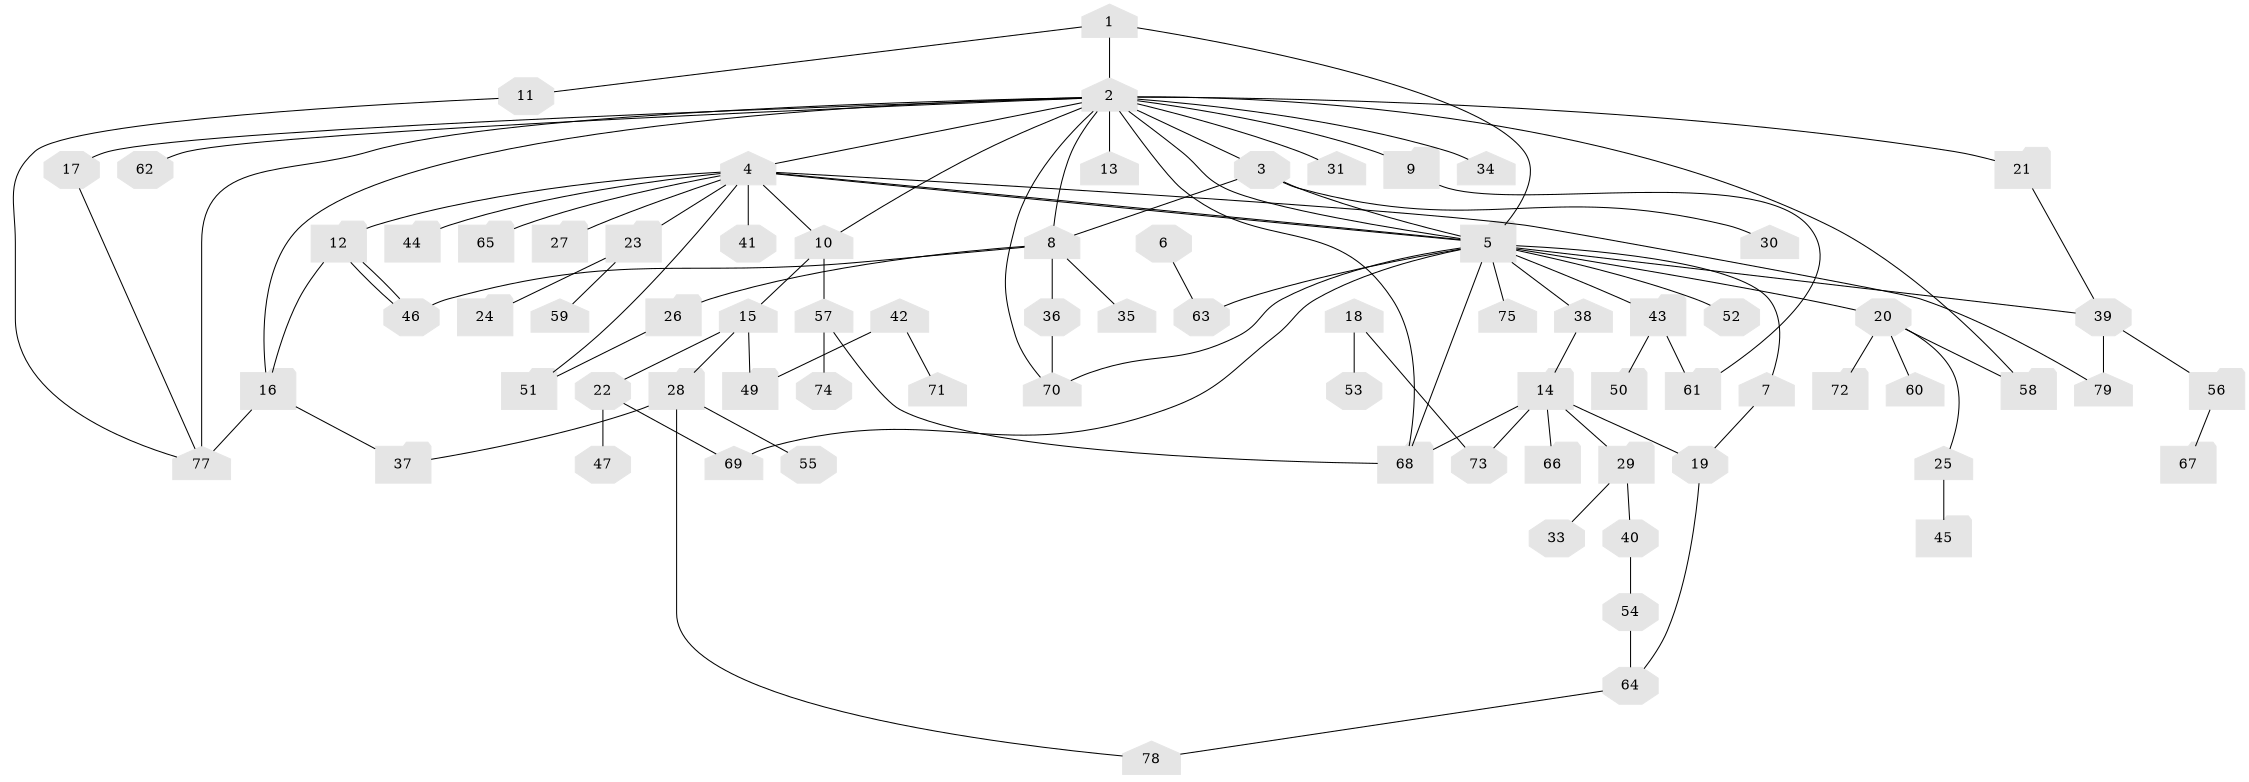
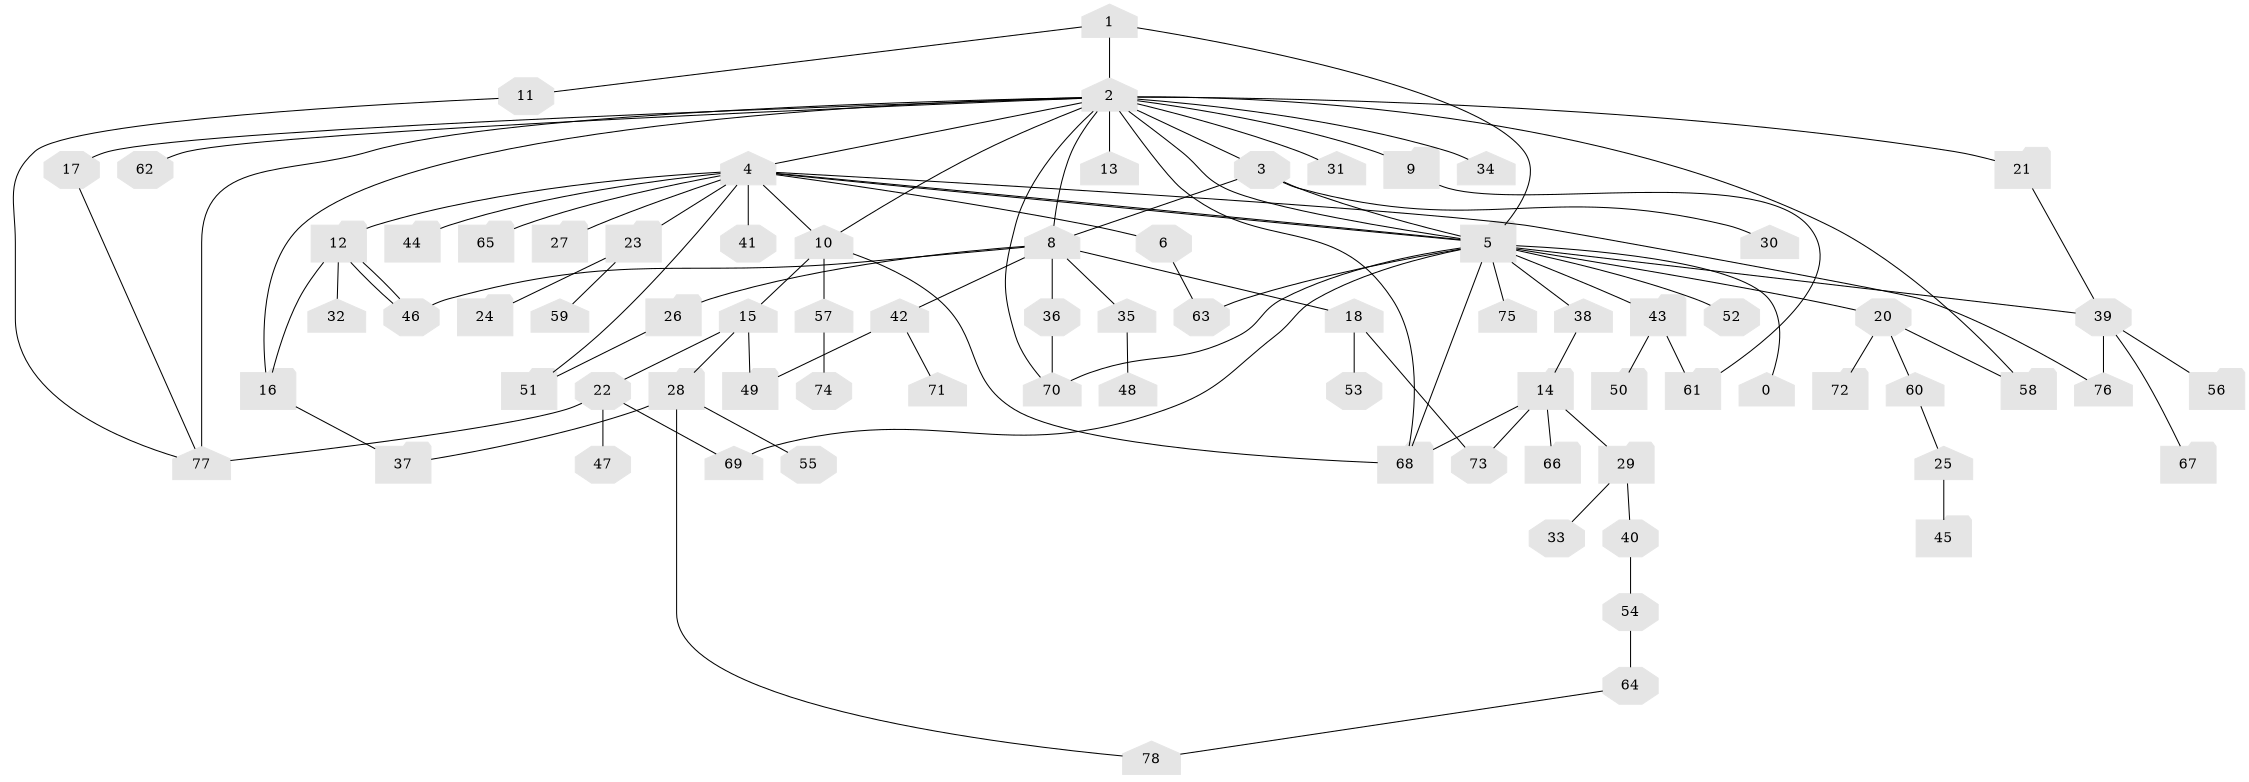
edge "4" -- "6": added
edge "8" -- "18": added
edge "8" -- "42": added
node "32": added
edge "20" -- "25": now "60" -- "25"
node "48": added
node "7": label "7" -> "0"
node "79": label "79" -> "76"
edge "56" -- "67": now "39" -- "67"
edge "16" -- "77": now "22" -- "77"
edge "57" -- "68": now "10" -- "68"
node "19": removed
